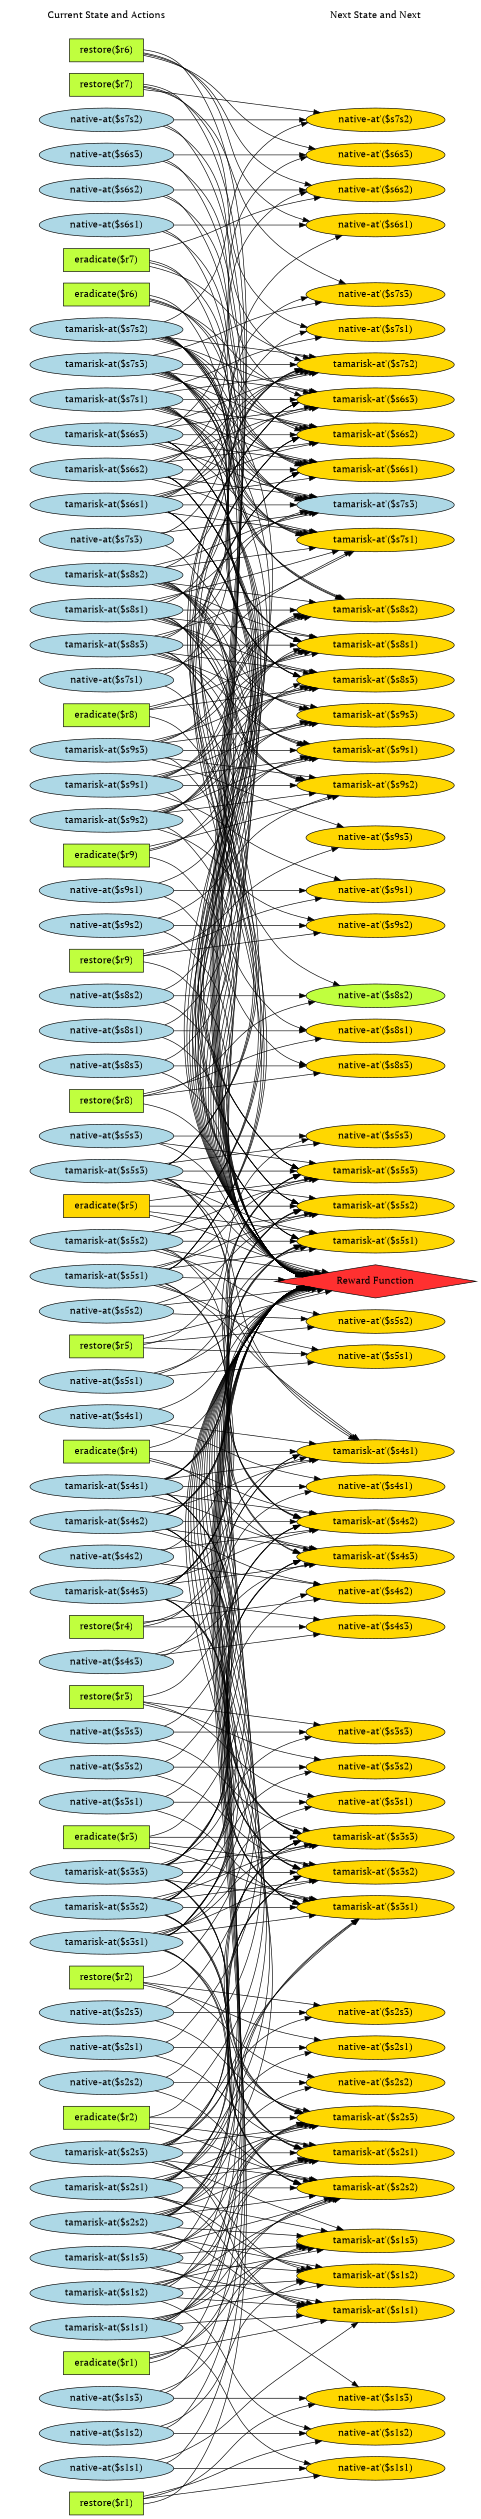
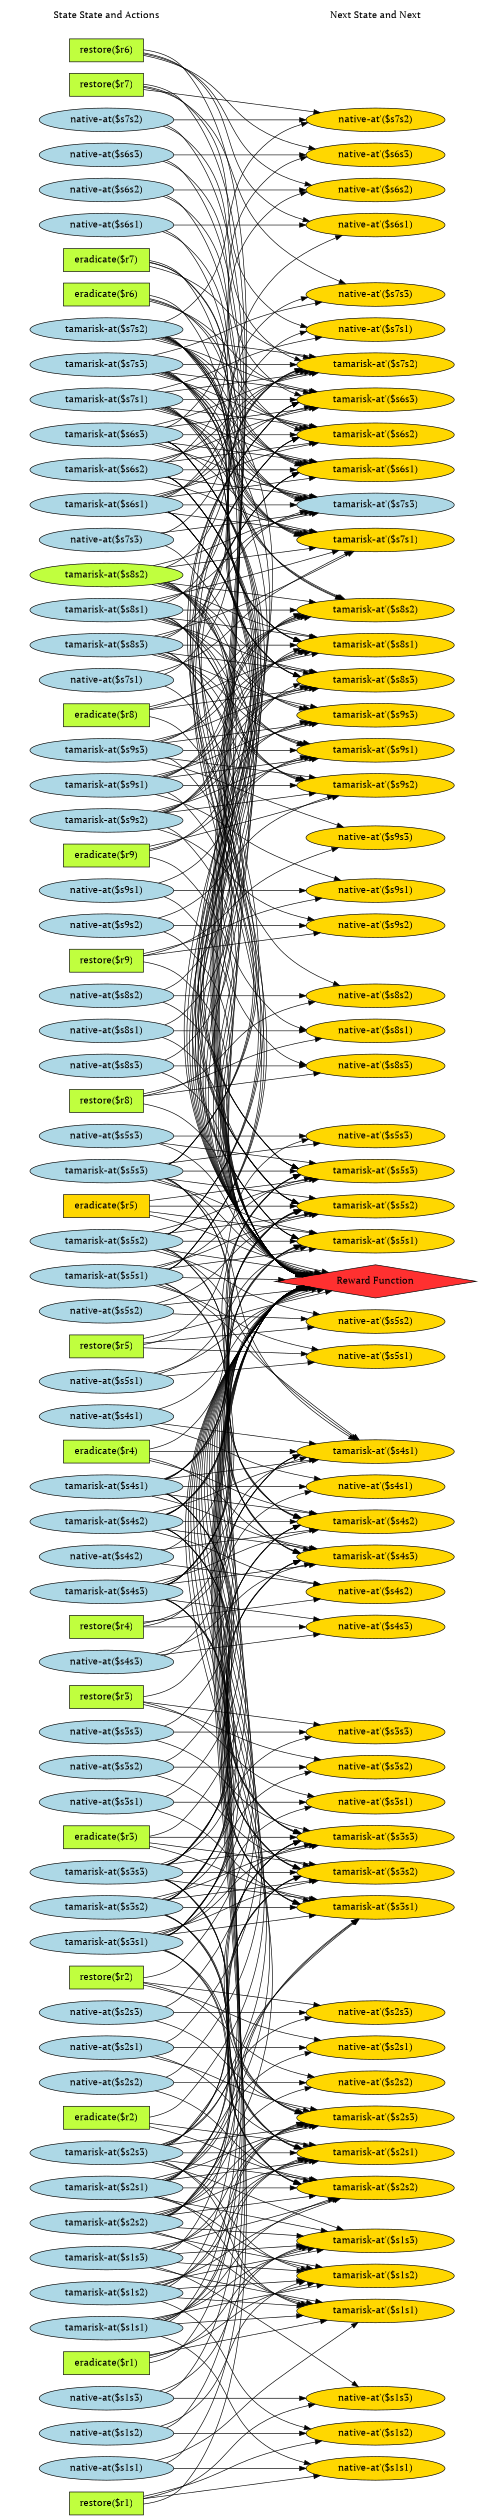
node "Current State and Actions": label "Current State and Actions" -> "State State and Actions"
edge "eradicate($r7)" -> "native-at'($s6s2)": now "eradicate($r7)" -> "tamarisk-at'($s7s1)"
node "tamarisk-at($s8s2)": fillcolor lightblue -> olivedrab1
edge "native-at($s7s1)" -> "Reward Function": now "native-at($s7s1)" -> "tamarisk-at'($s5s2)"
node "native-at'($s8s2)": fillcolor olivedrab1 -> gold1
edge "tamarisk-at($s5s2)" -> "tamarisk-at'($s4s3)": added
edge "eradicate($r4)" -> "Reward Function": now "eradicate($r4)" -> "tamarisk-at'($s5s2)"
edge "tamarisk-at($s3s3)" -> "native-at'($s4s2)": now "tamarisk-at($s3s3)" -> "tamarisk-at'($s4s1)"
edge "eradicate($r2)" -> "tamarisk-at'($s2s3)": now "native-at($s2s1)" -> "tamarisk-at'($s2s3)"
edge "eradicate($r1)" -> "tamarisk-at'($s2s2)": now "eradicate($r1)" -> "tamarisk-at'($s1s2)"
